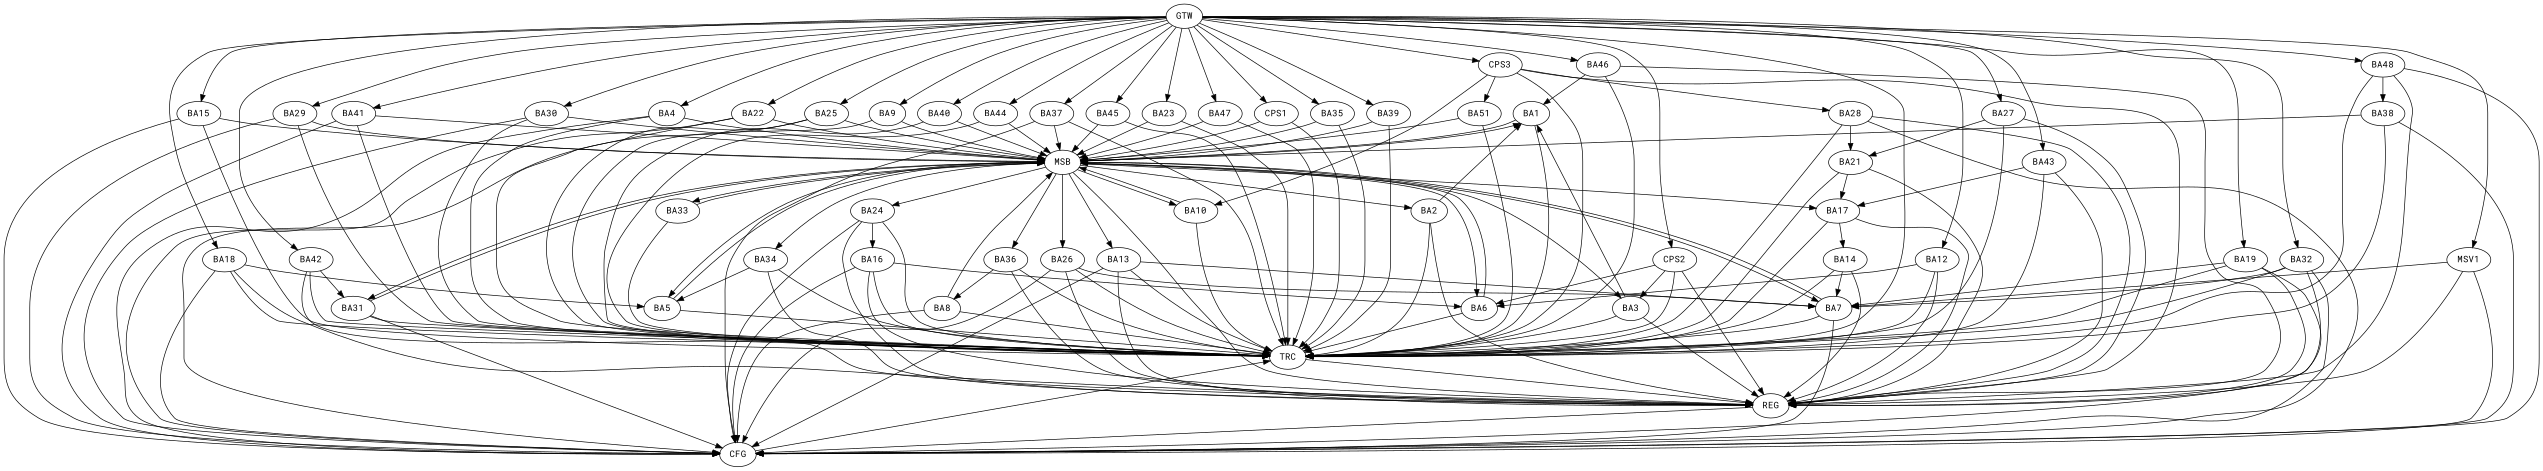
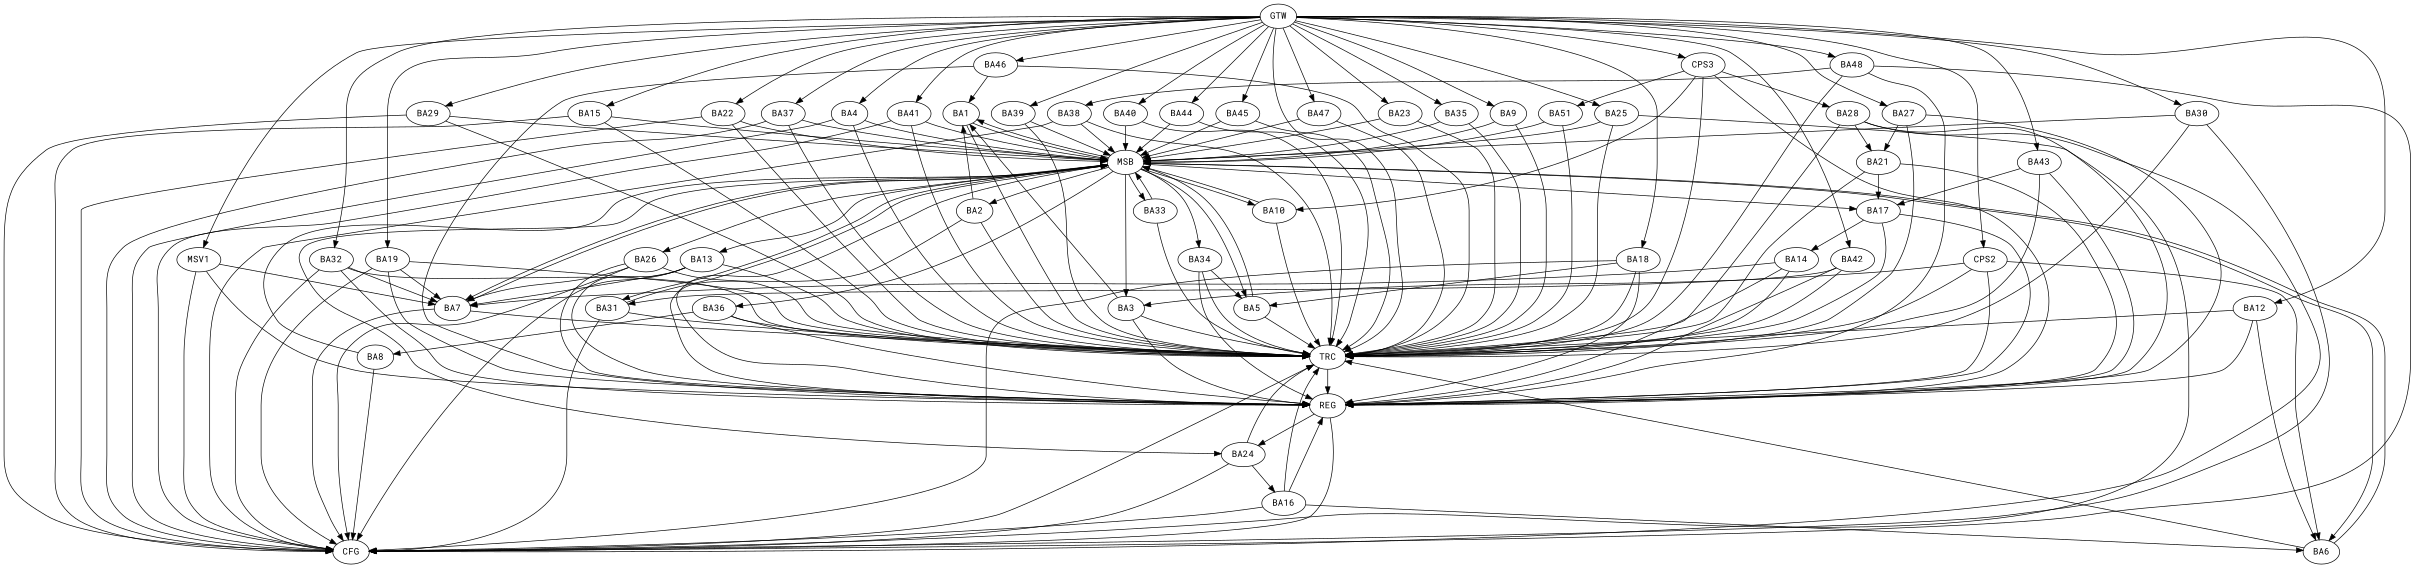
node "CPS1": removed
edge "BA8" -> "TRC": removed
edge "BA24" -> "REG": reversed
